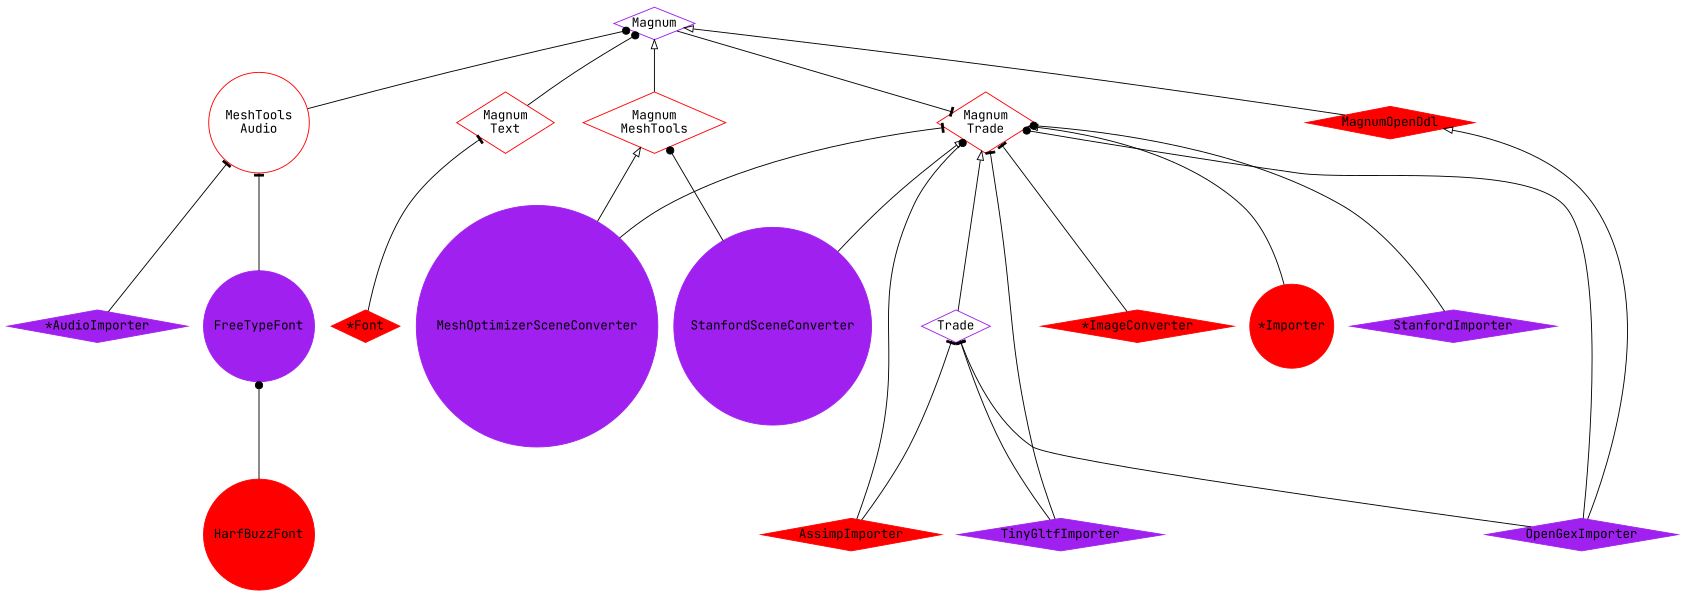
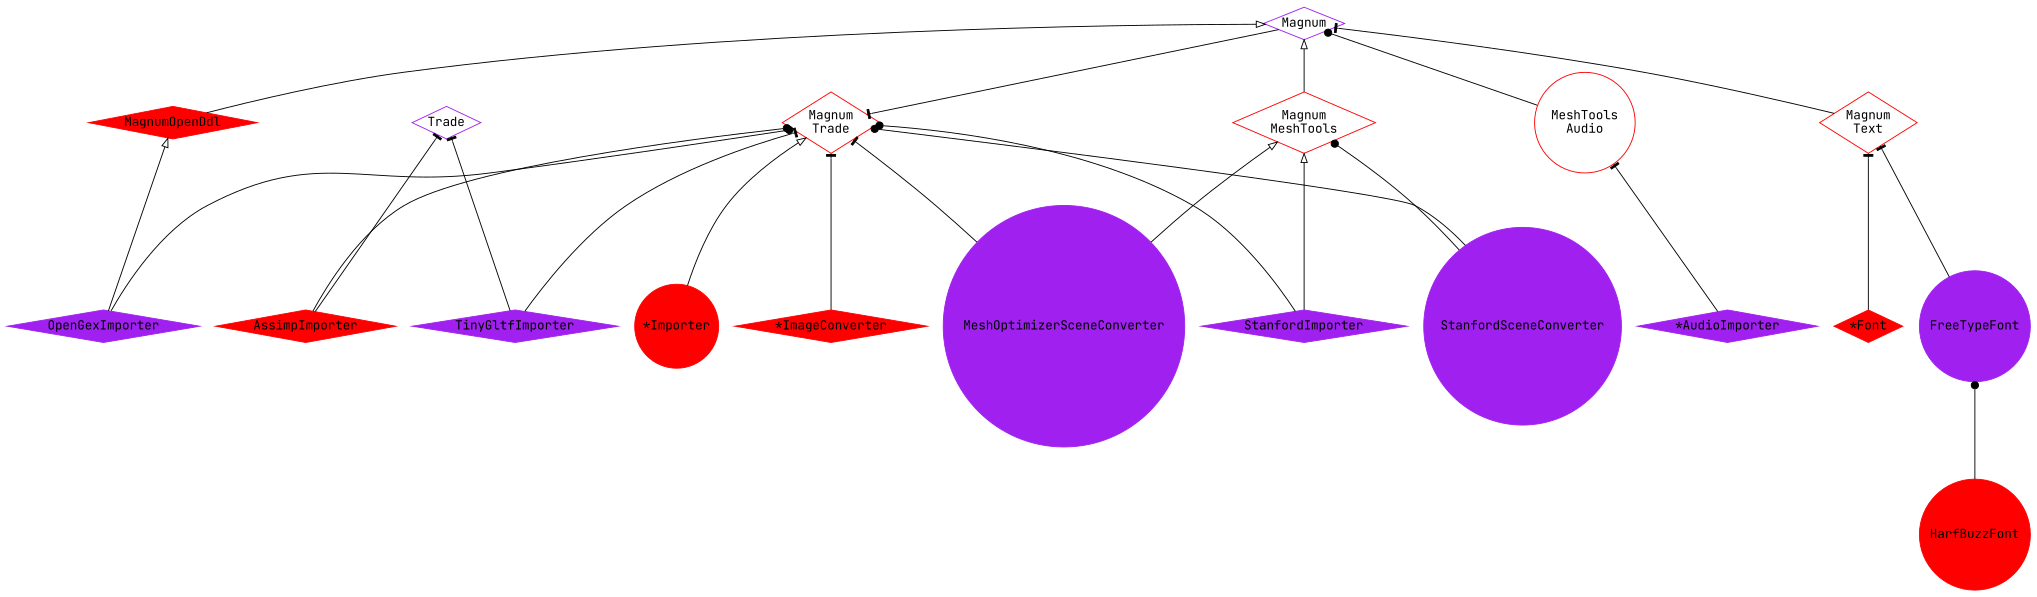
edge "Magnum Text" -> "Magnum": arrowhead dot -> tee
edge "StanfordSceneConverter" -> "Magnum Trade": arrowhead onormal -> dot
edge "FreeTypeFont" -> "MeshTools Audio": now "FreeTypeFont" -> "Magnum Text"
edge "Trade" -> "Magnum Trade": removed
edge "StanfordImporter" -> "Magnum MeshTools": added
edge "OpenGexImporter" -> "Trade": removed
